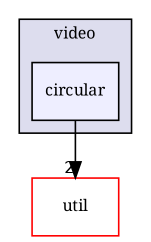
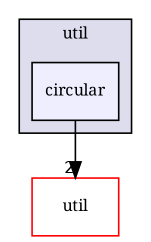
cluster "video": label "video" -> "util"
